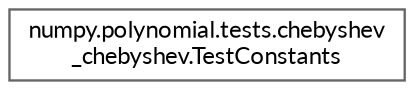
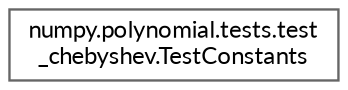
node "numpy.polynomial.tests.chebyshev _chebyshev.TestConstants": label "numpy.polynomial.tests.chebyshev _chebyshev.TestConstants" -> "numpy.polynomial.tests.test _chebyshev.TestConstants"
